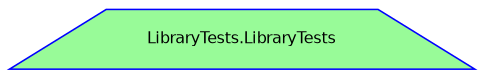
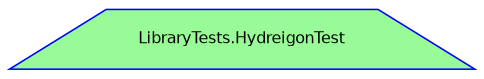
node "LibraryTests.LibraryTests": label "LibraryTests.LibraryTests" -> "LibraryTests.HydreigonTest"
